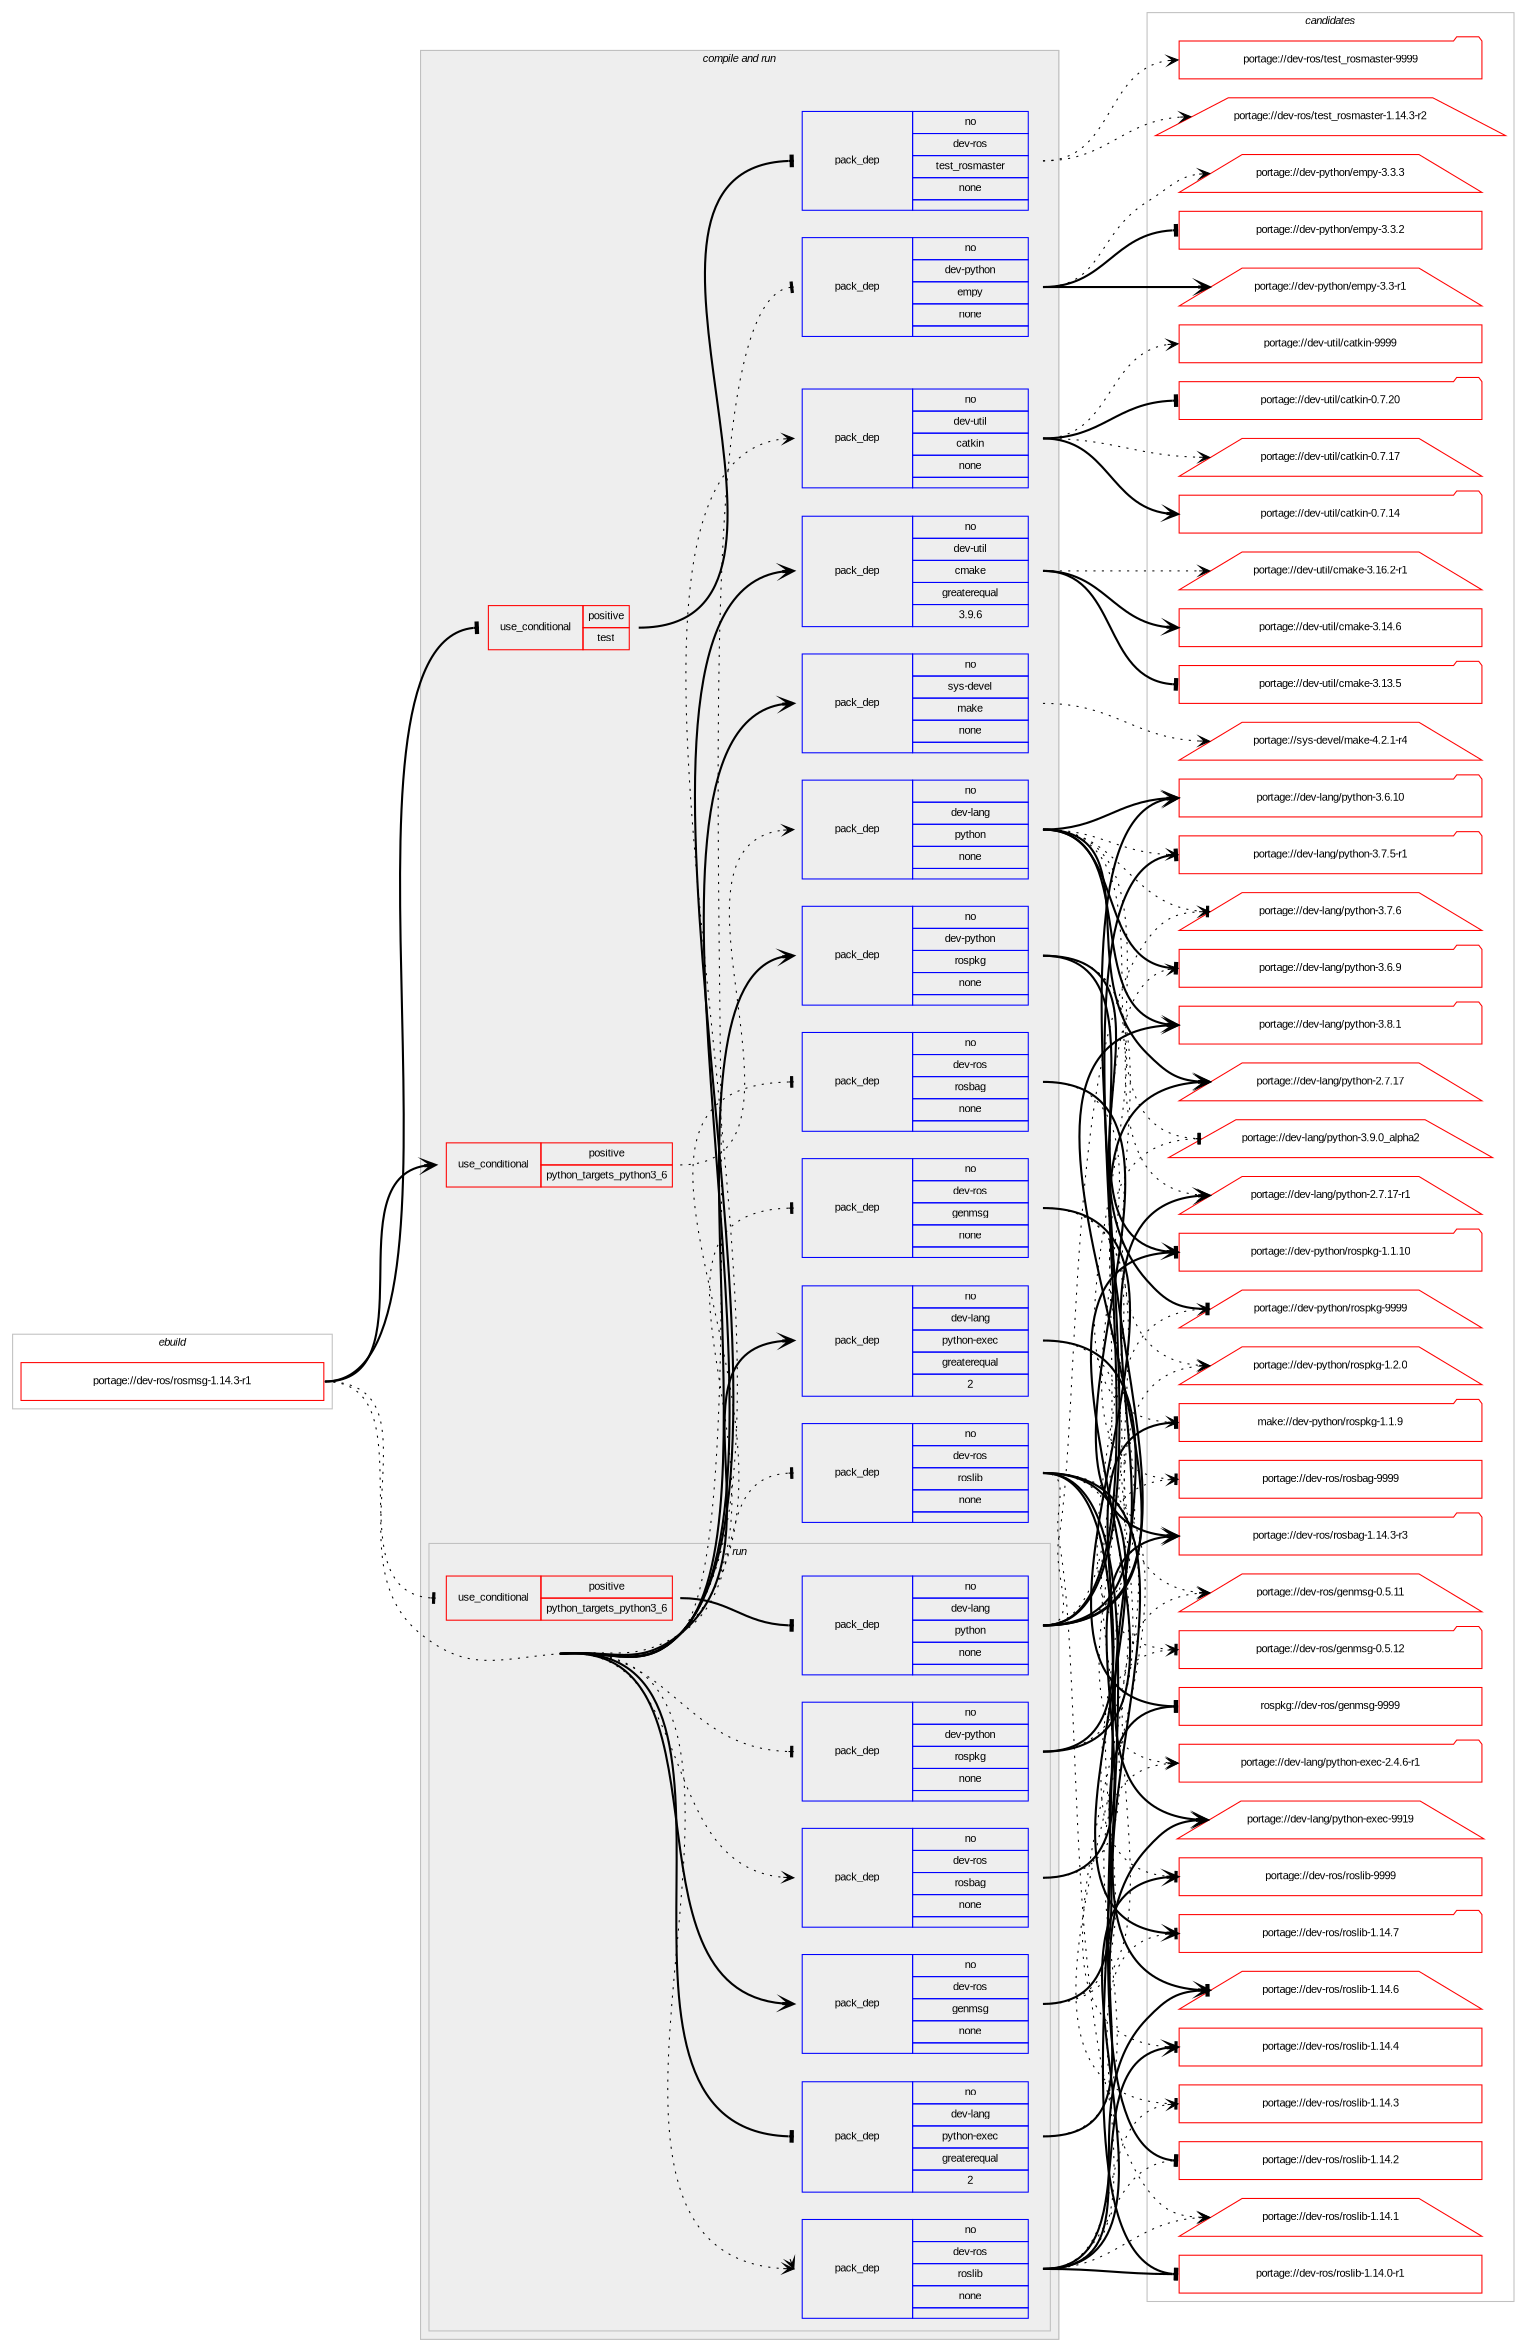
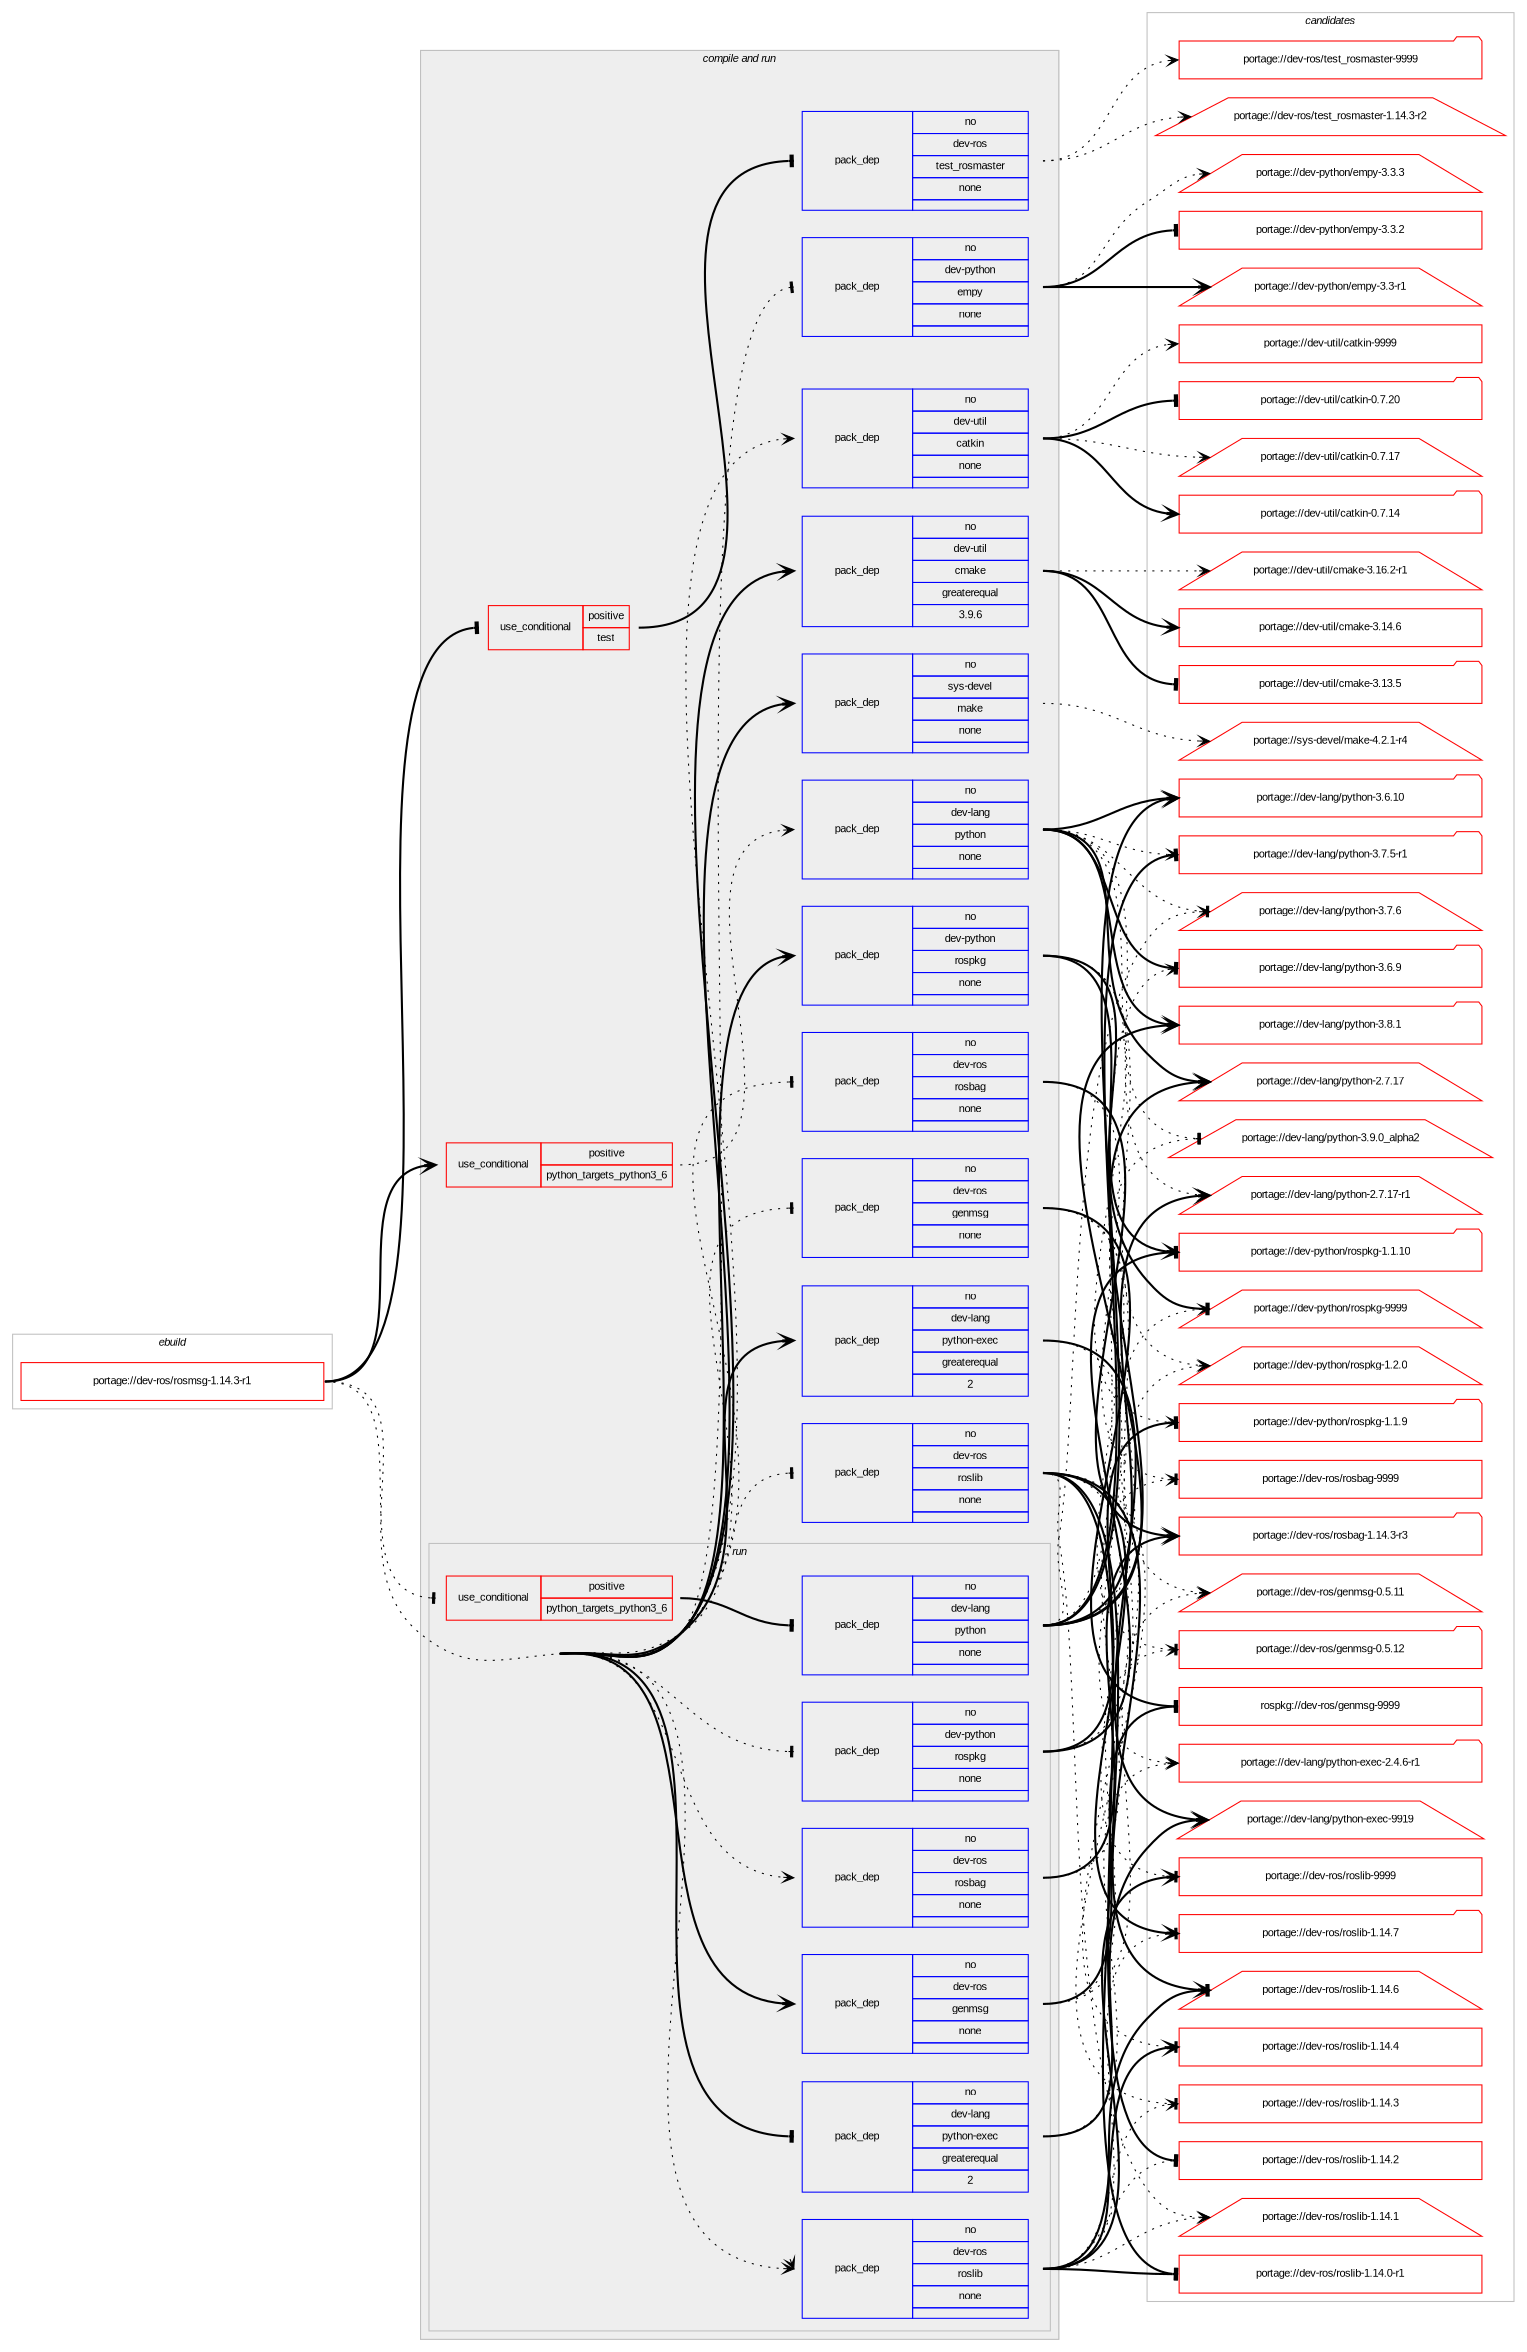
node "make://dev-python/rospkg-1.1.9": label "make://dev-python/rospkg-1.1.9" -> "portage://dev-python/rospkg-1.1.9"
